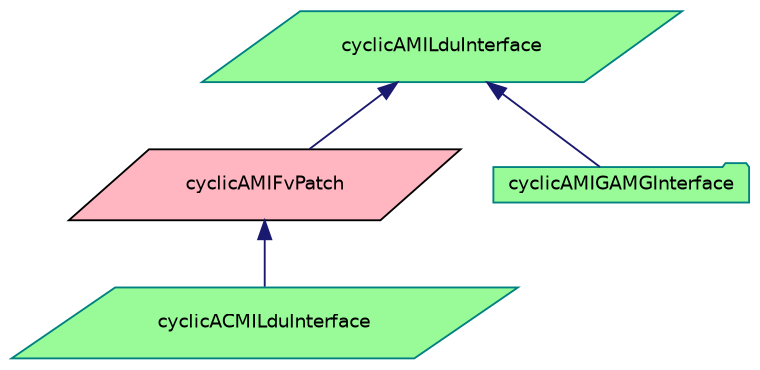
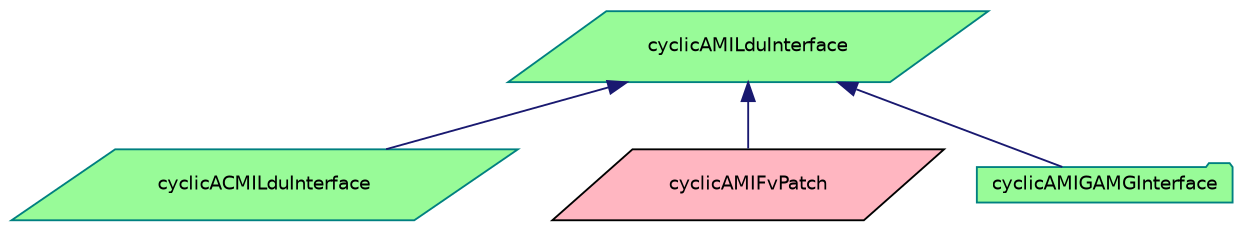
edge "cyclicACMILduInterface" -> "cyclicAMIFvPatch": now "cyclicACMILduInterface" -> "cyclicAMILduInterface"
